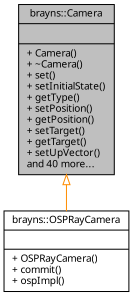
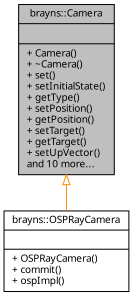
node "brayns::Camera": text "and 40 more..." -> "and 10 more..."
